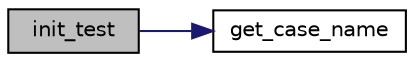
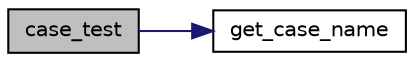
node "init_test": label "init_test" -> "case_test"
